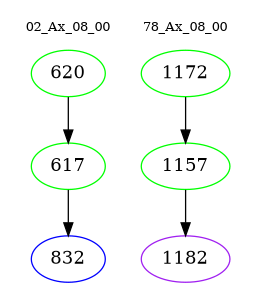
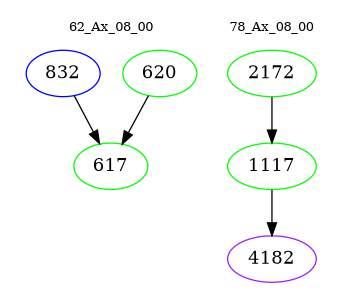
cluster "02_Ax_08_00": label "02_Ax_08_00" -> "62_Ax_08_00"
node "1172": label "1172" -> "2172"
node "1157": label "1157" -> "1117"
edge "617" -> "832": reversed
node "1182": label "1182" -> "4182"
